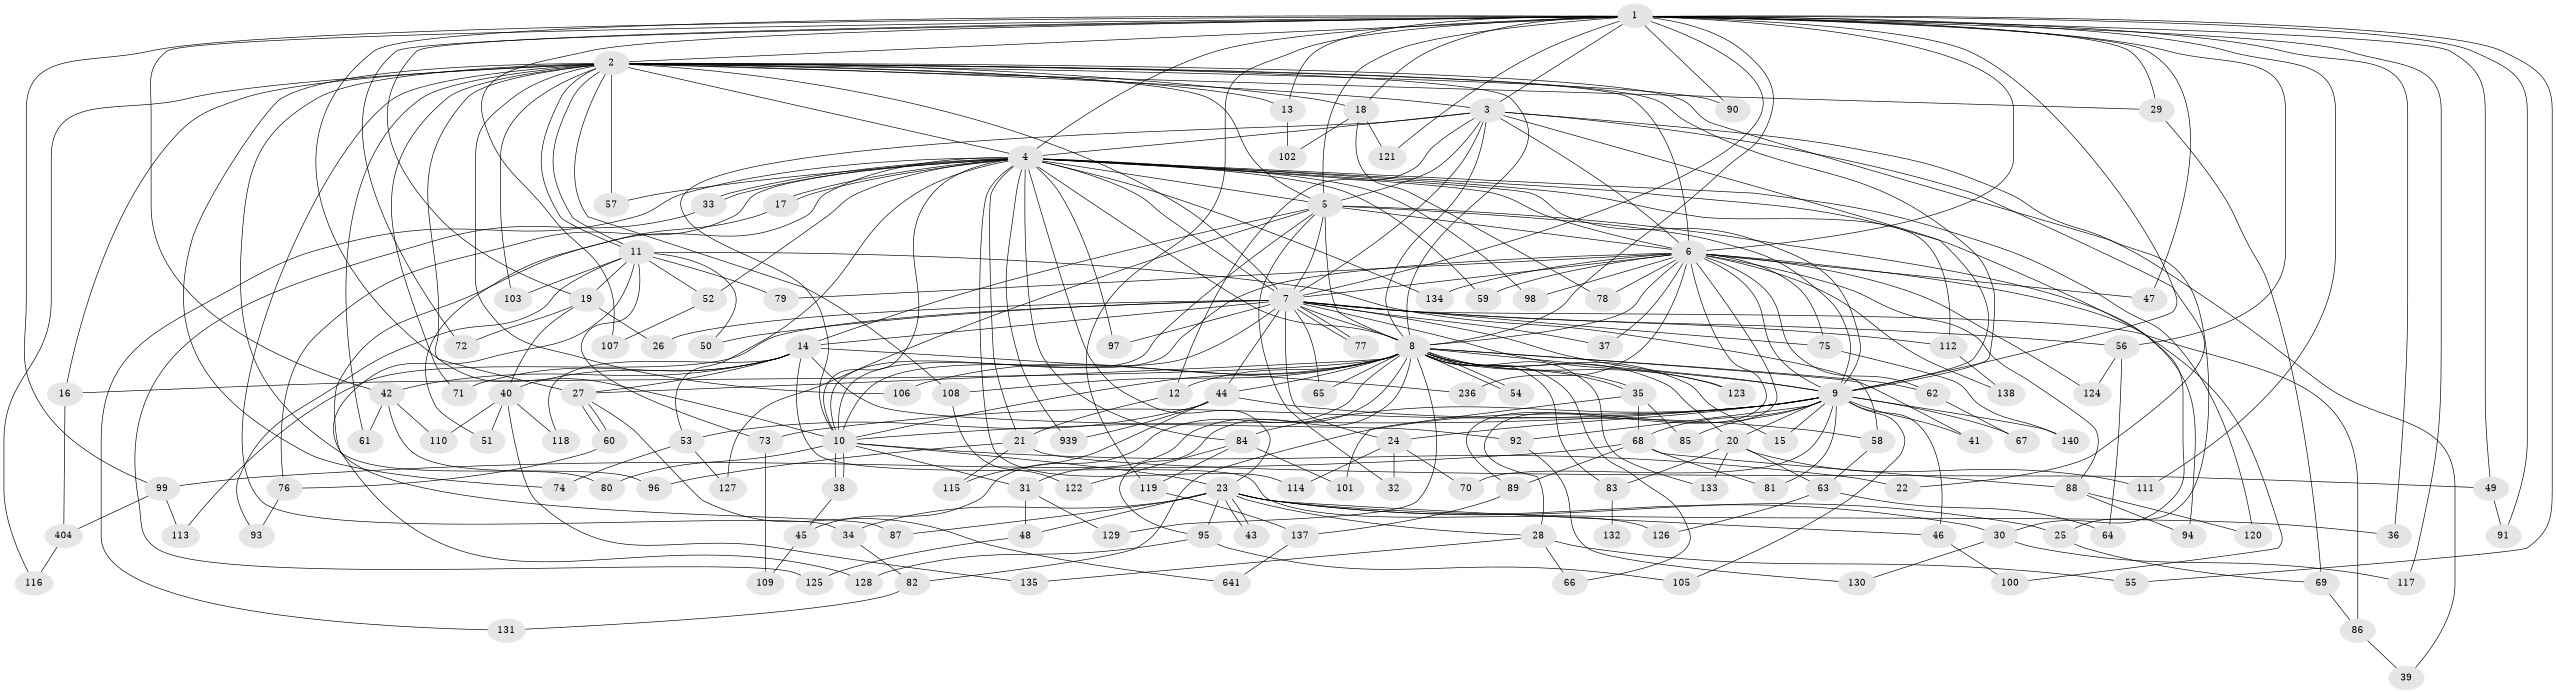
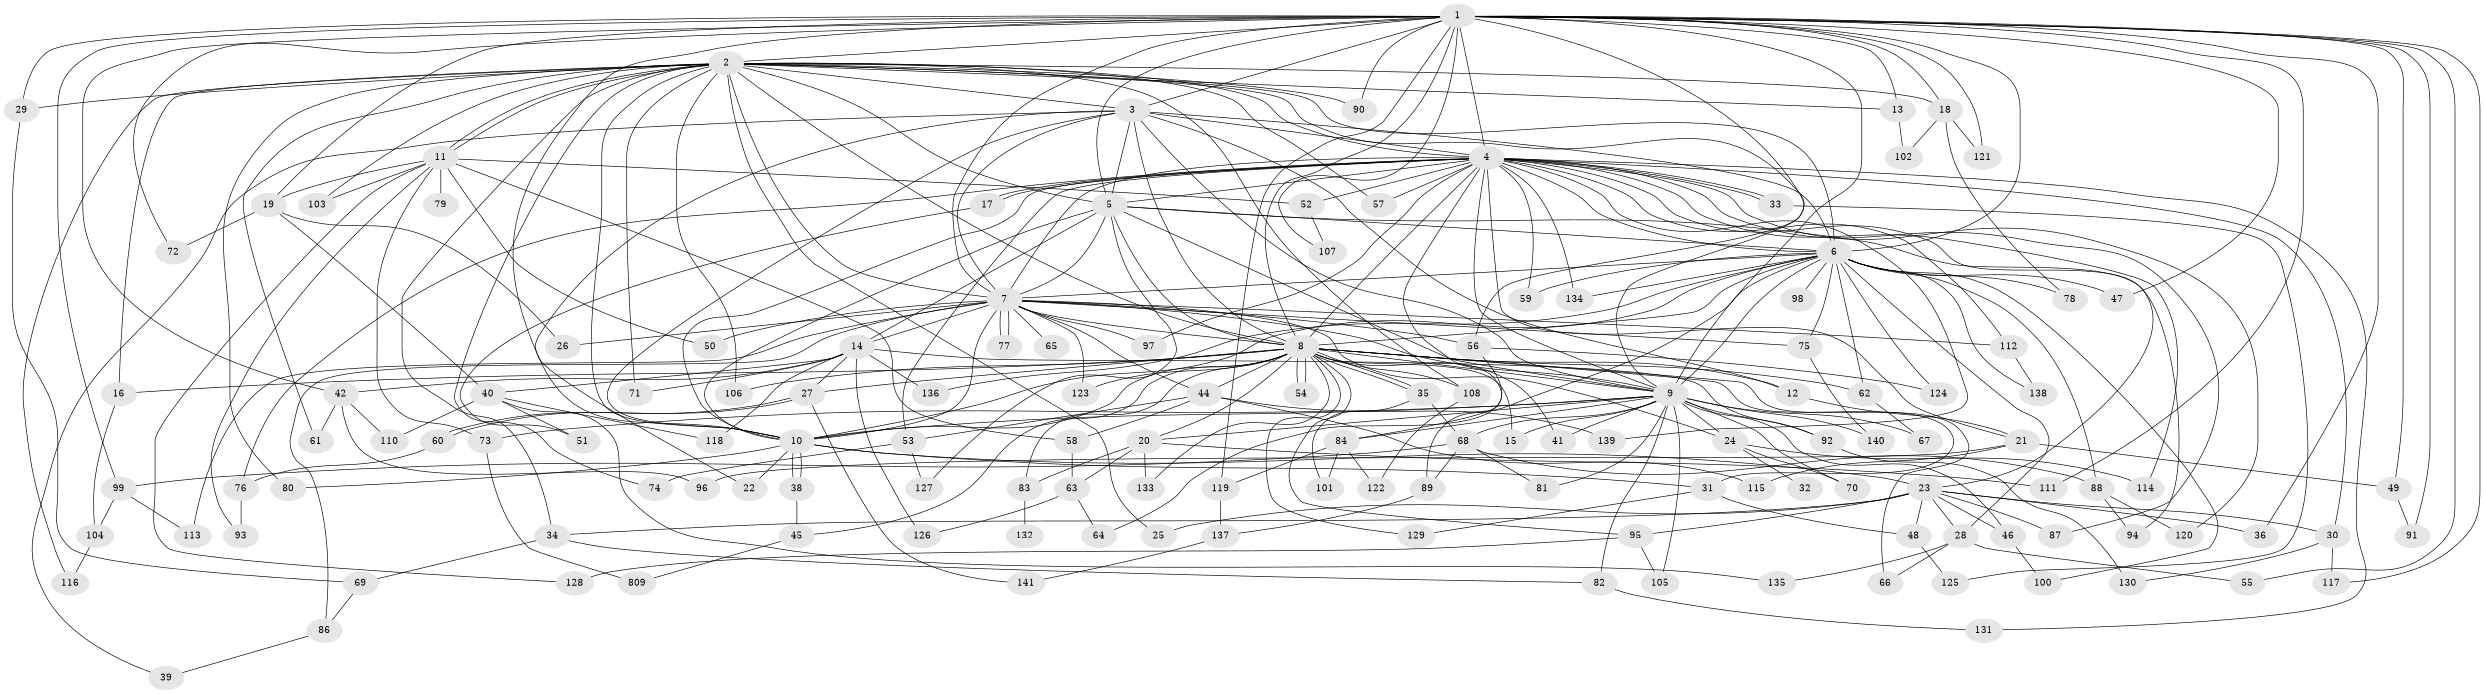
edge "4" -- "98": removed
edge "2" -- "27": now "2" -- "10"
edge "6" -- "79": removed
node "37": removed
edge "5" -- "32": removed
edge "8" -- "65": removed
node "236": label "236" -> "136"
node "939": label "939" -> "139"
node "85": removed
node "404": label "404" -> "104"
node "43": removed
edge "25" -- "69": now "34" -- "69"
node "109": label "109" -> "809"
node "641": label "641" -> "141"
